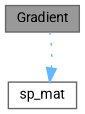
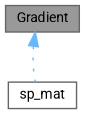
edge "Gradient" -> "sp_mat": reversed
